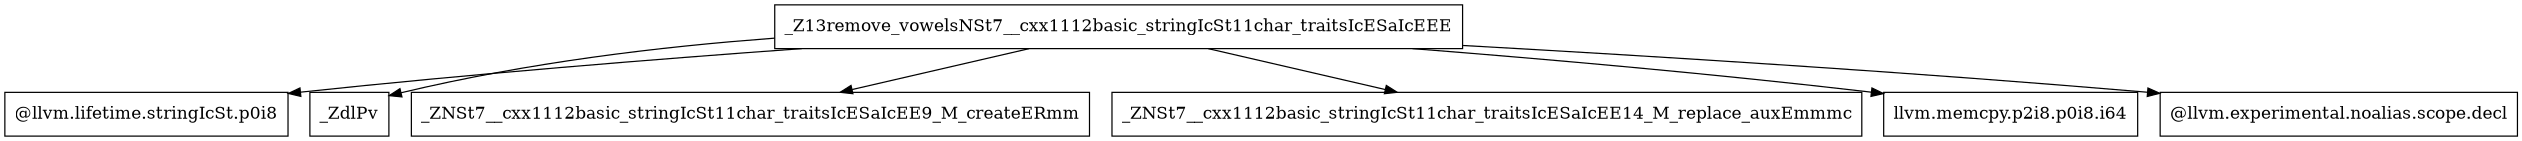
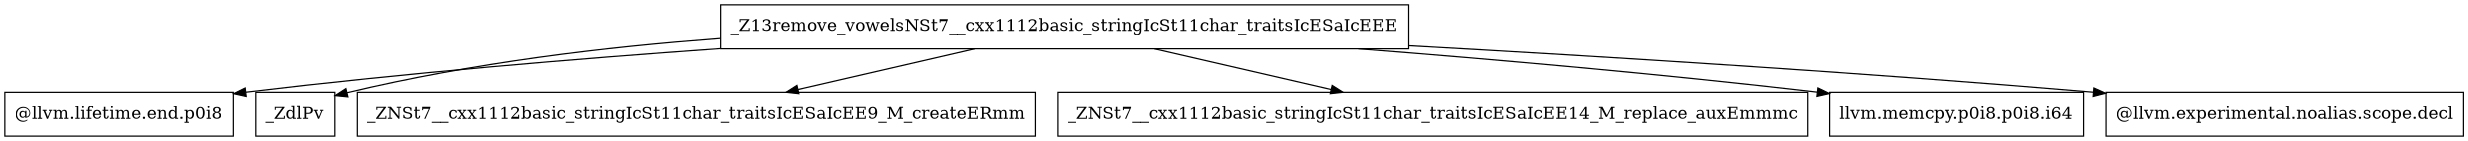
node "@llvm.lifetime.stringIcSt.p0i8": label "@llvm.lifetime.stringIcSt.p0i8" -> "@llvm.lifetime.end.p0i8"
node "llvm.memcpy.p2i8.p0i8.i64": label "llvm.memcpy.p2i8.p0i8.i64" -> "llvm.memcpy.p0i8.p0i8.i64"
